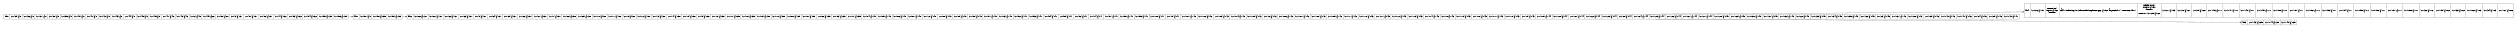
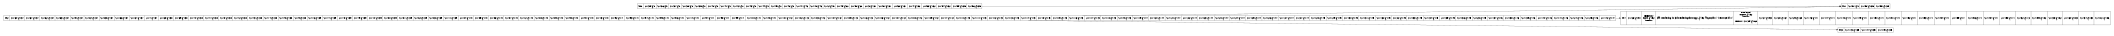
node "bb4": text "XFER(OUT)" -> "OUT(OUT)"
edge "bb1" -> "bb2": reversed
